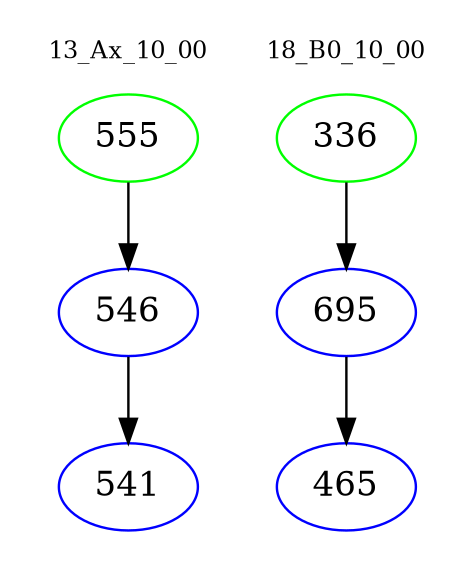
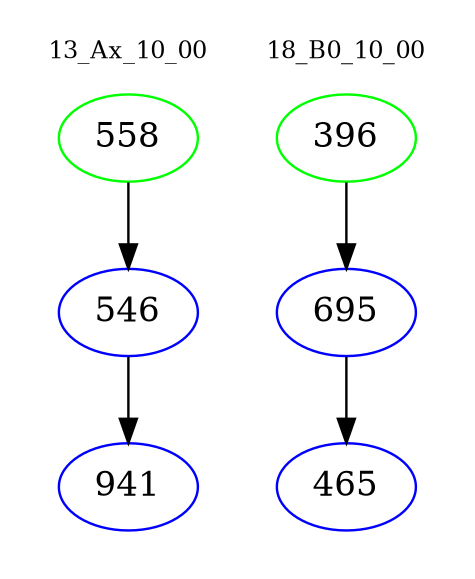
node "555": label "555" -> "558"
node "336": label "336" -> "396"
node "541": label "541" -> "941"
